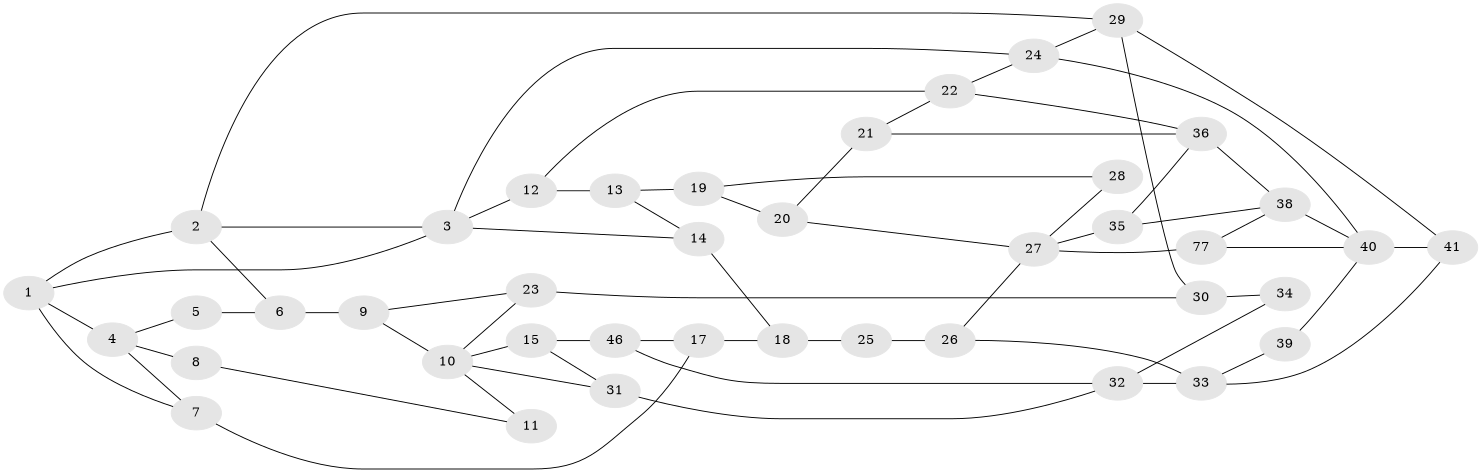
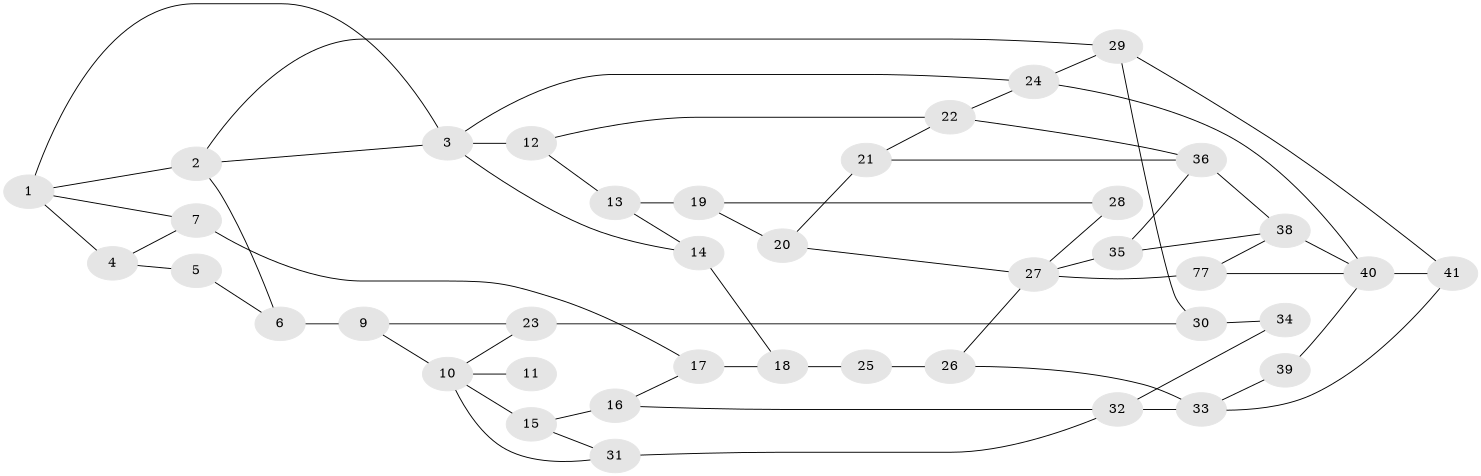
node "46": label "46" -> "16"
node "8": removed
